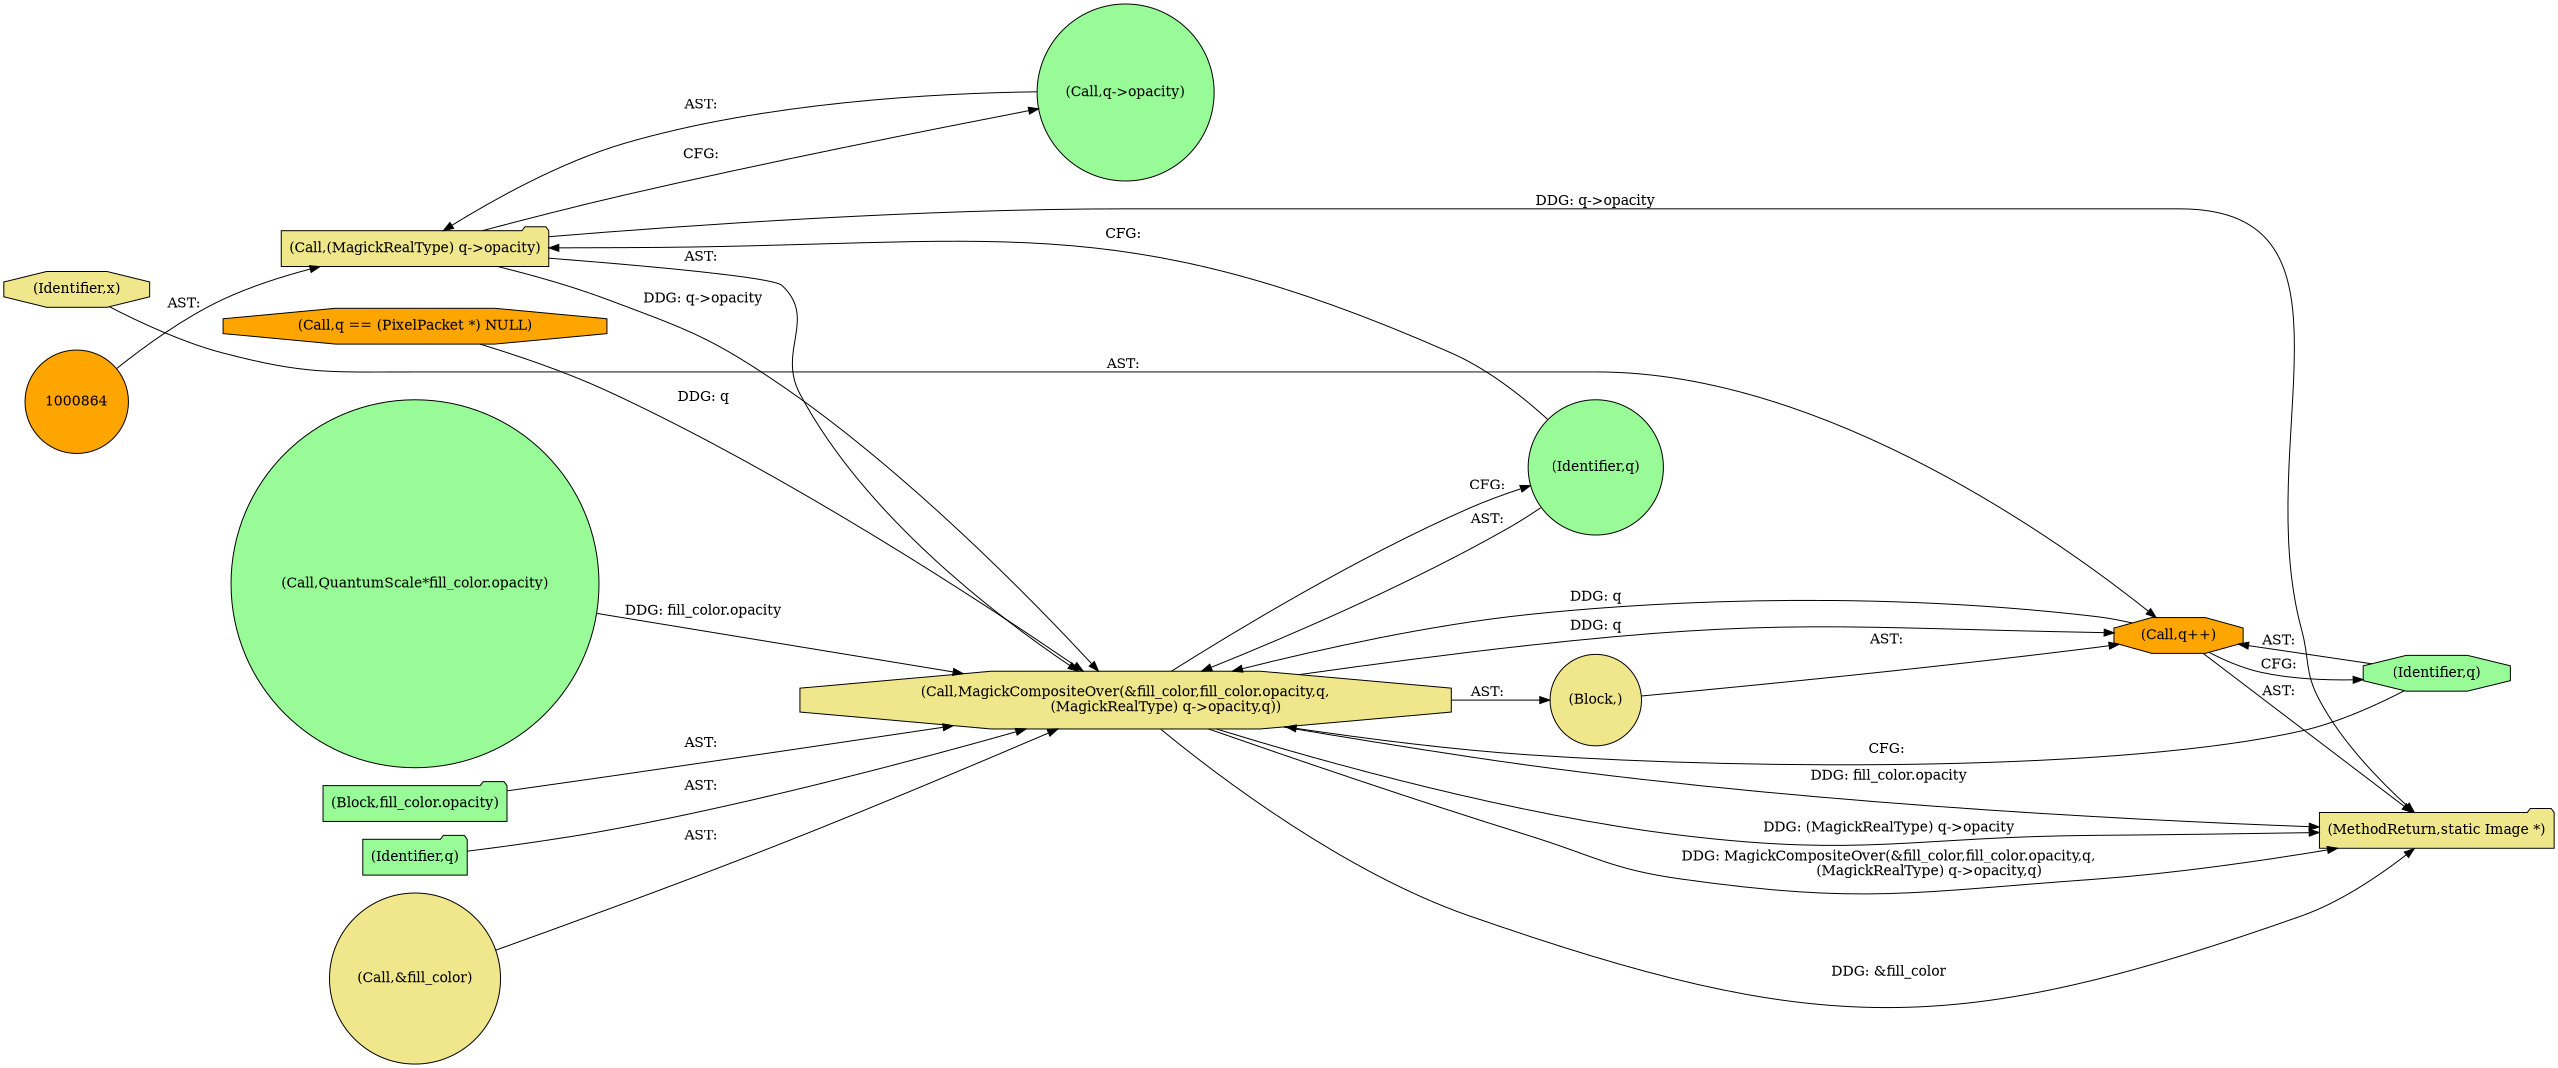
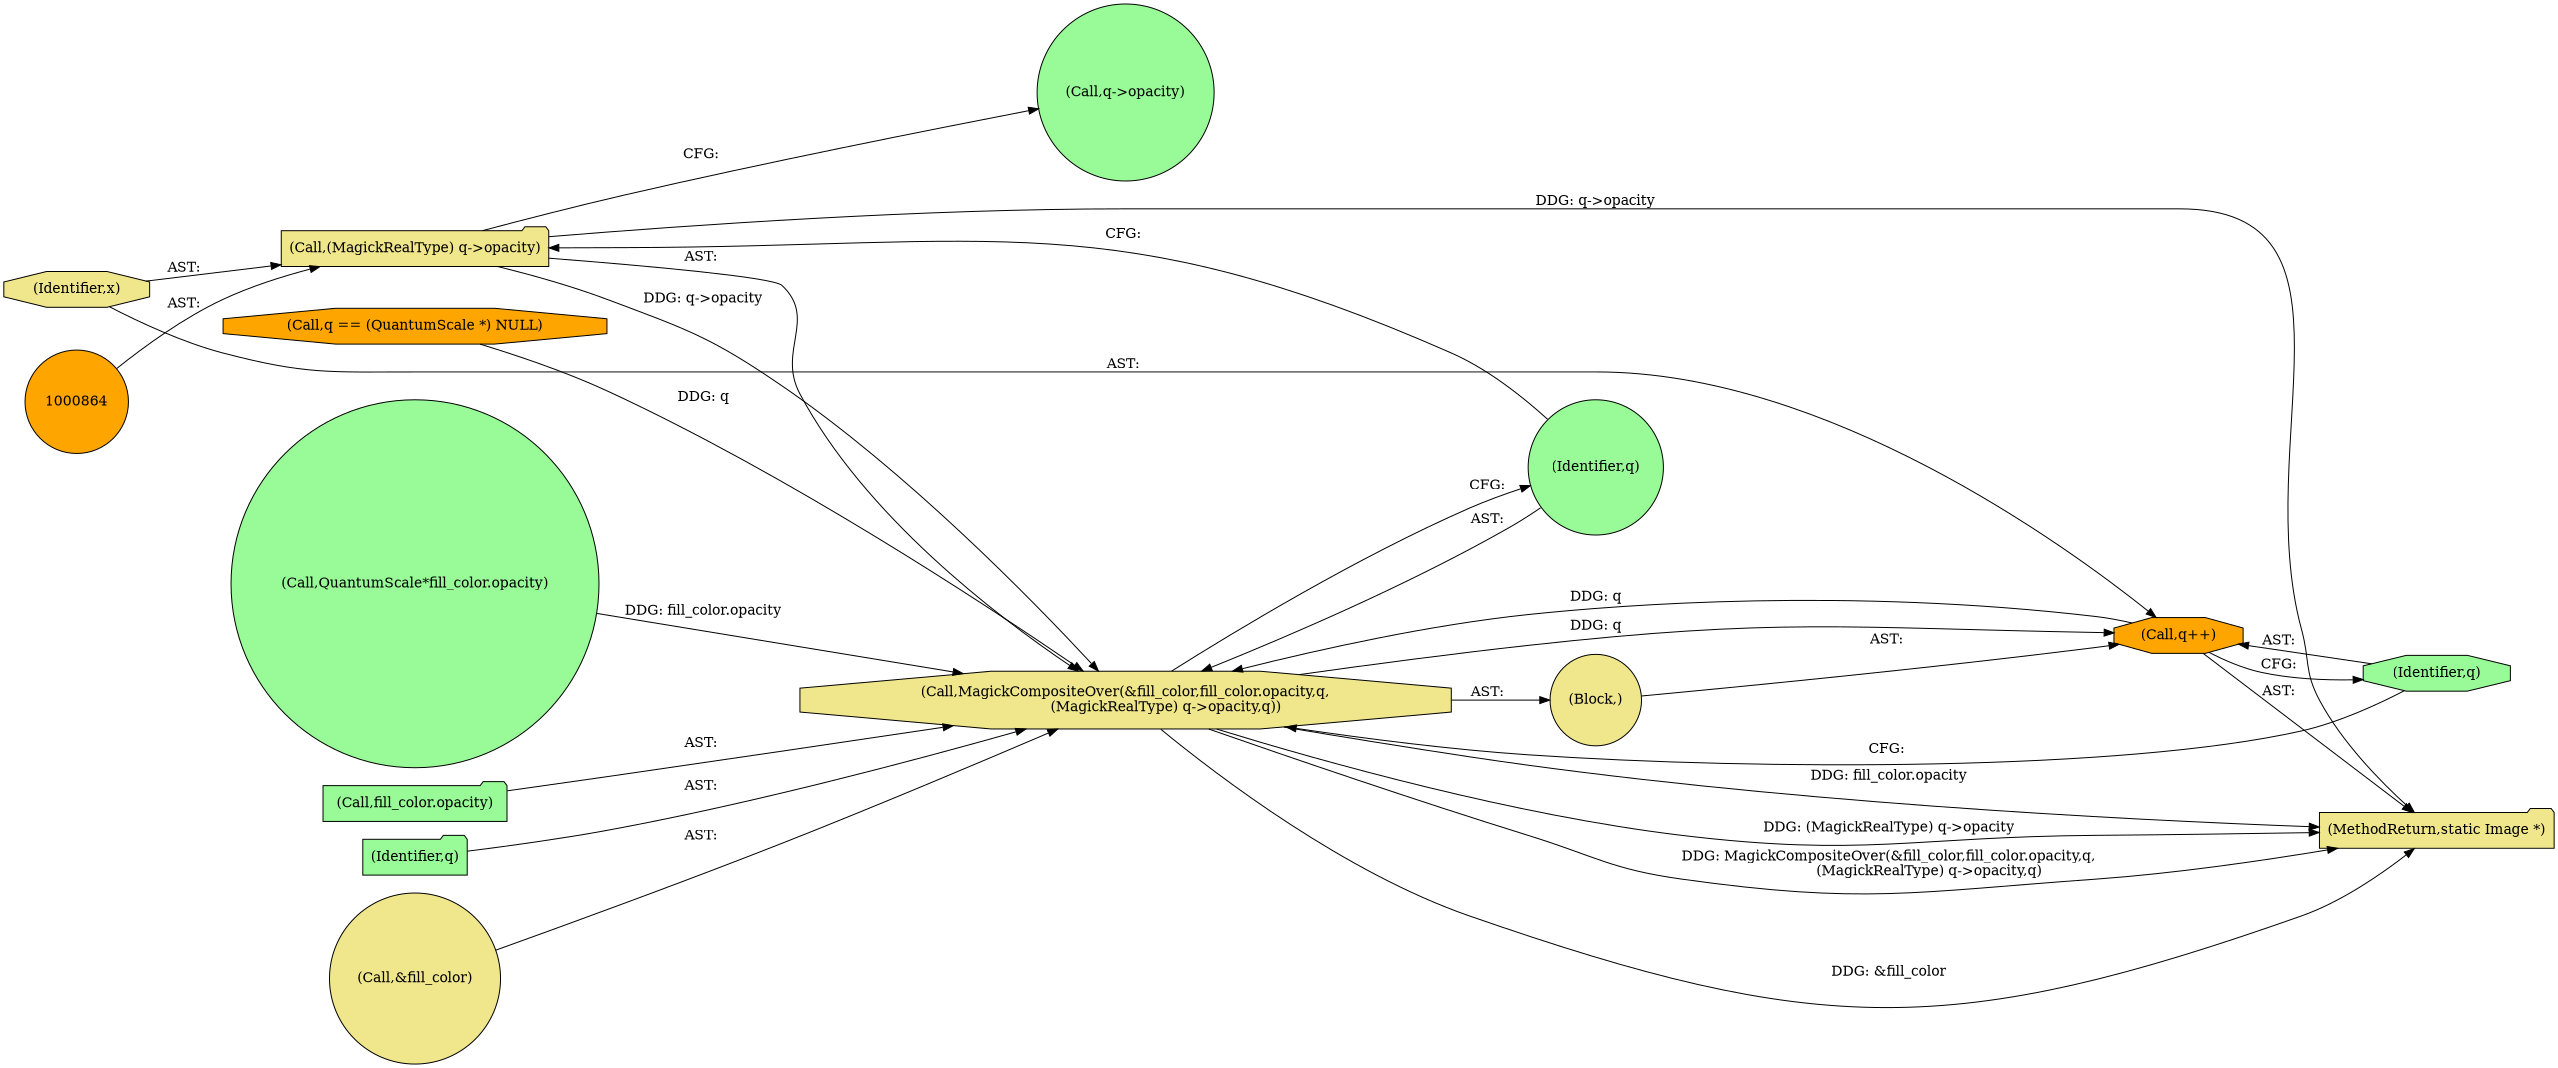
edge "(Call,q->opacity)" -> "(Call,(MagickRealType) q->opacity)": now "(Identifier,x)" -> "(Call,(MagickRealType) q->opacity)"
node "(Call,q == (PixelPacket *) NULL)": label "(Call,q == (PixelPacket *) NULL)" -> "(Call,q == (QuantumScale *) NULL)"
node "(Block,fill_color.opacity)": label "(Block,fill_color.opacity)" -> "(Call,fill_color.opacity)"
